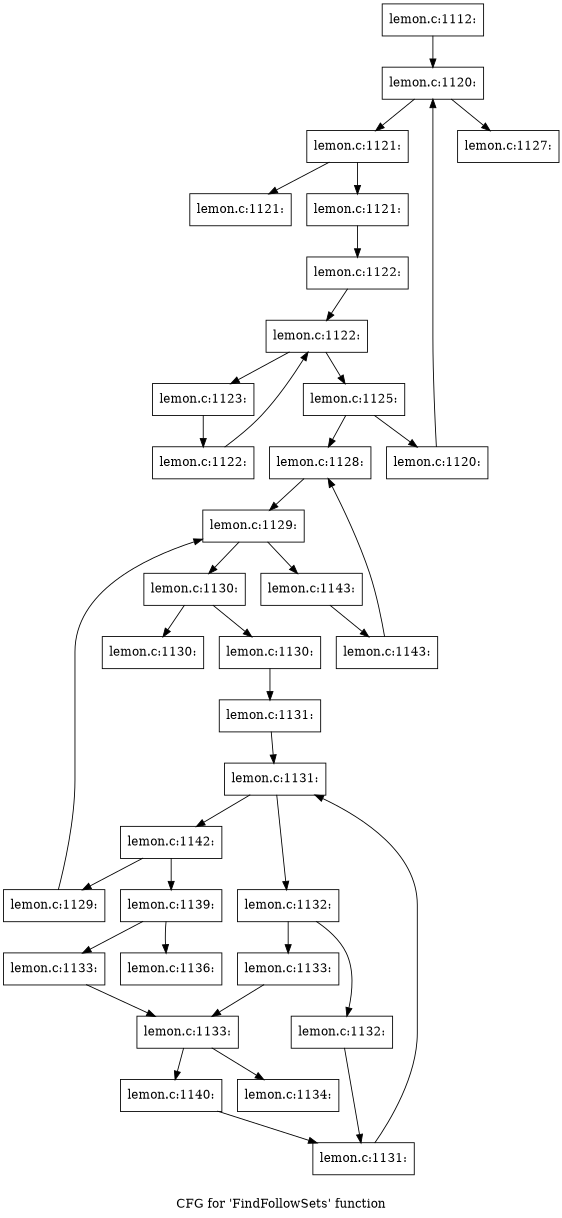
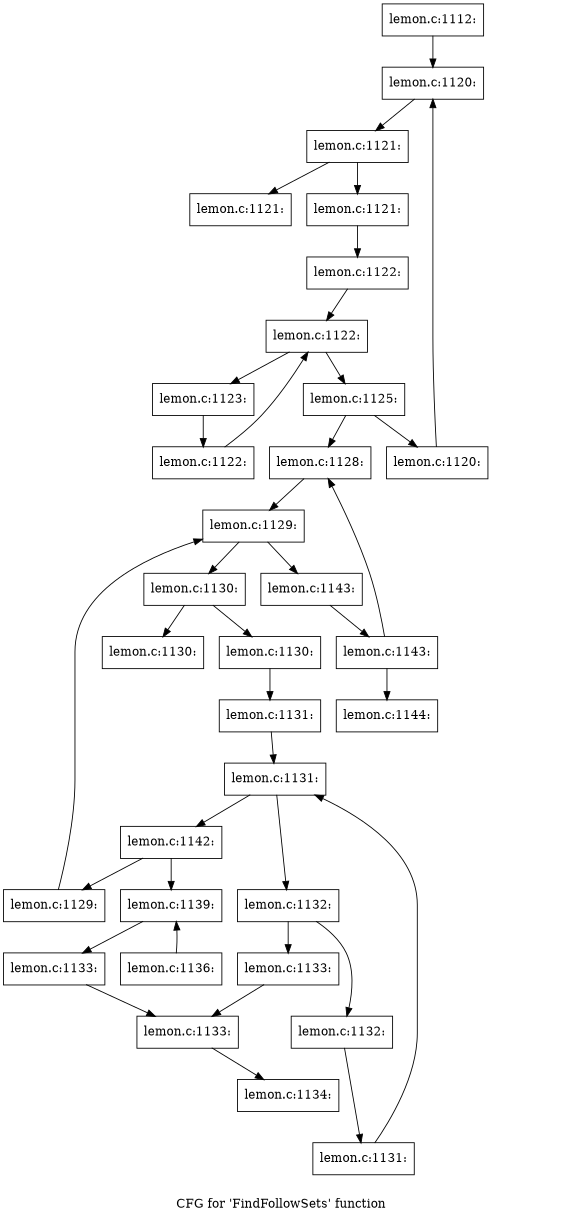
node "lemon.c:1127:": removed
node "lemon.c:1144:": added
edge "lemon.c:1139:" -> "lemon.c:1136:": reversed
node "lemon.c:1140:": removed
